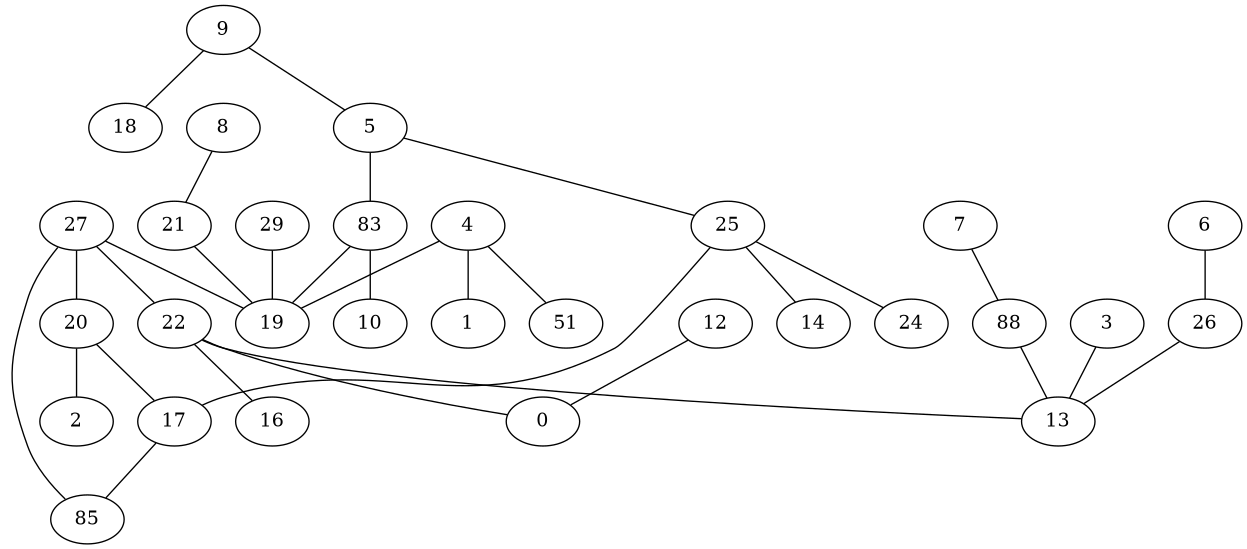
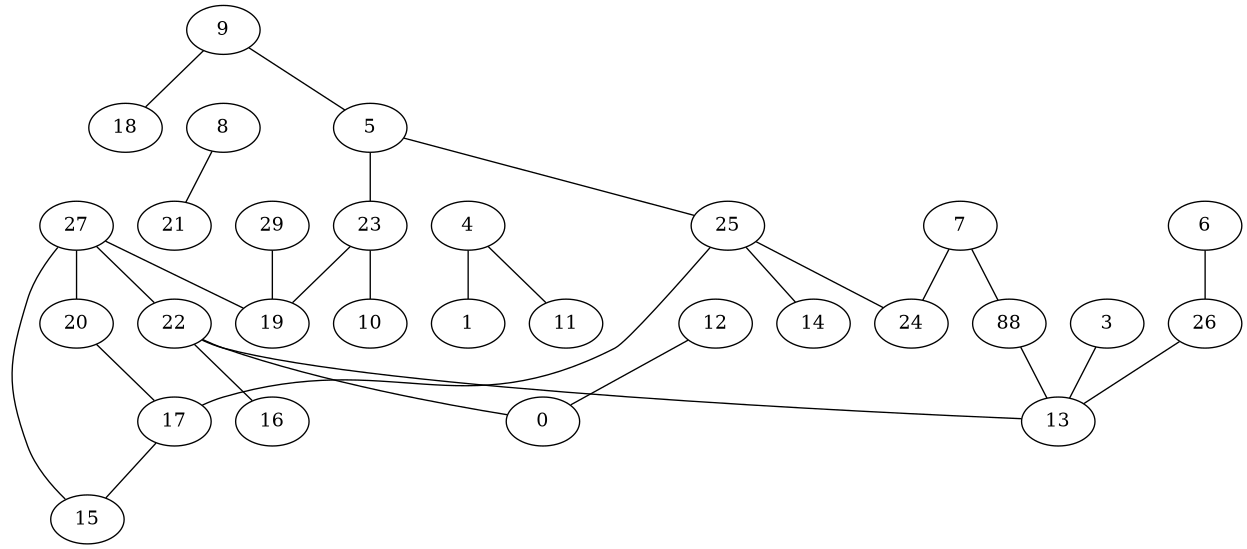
node "83": label "83" -> "23"
edge "4" -- "19": removed
edge "21" -- "19": removed
edge "7" -- "24": added
node "51": label "51" -> "11"
node "2": removed
node "85": label "85" -> "15"
